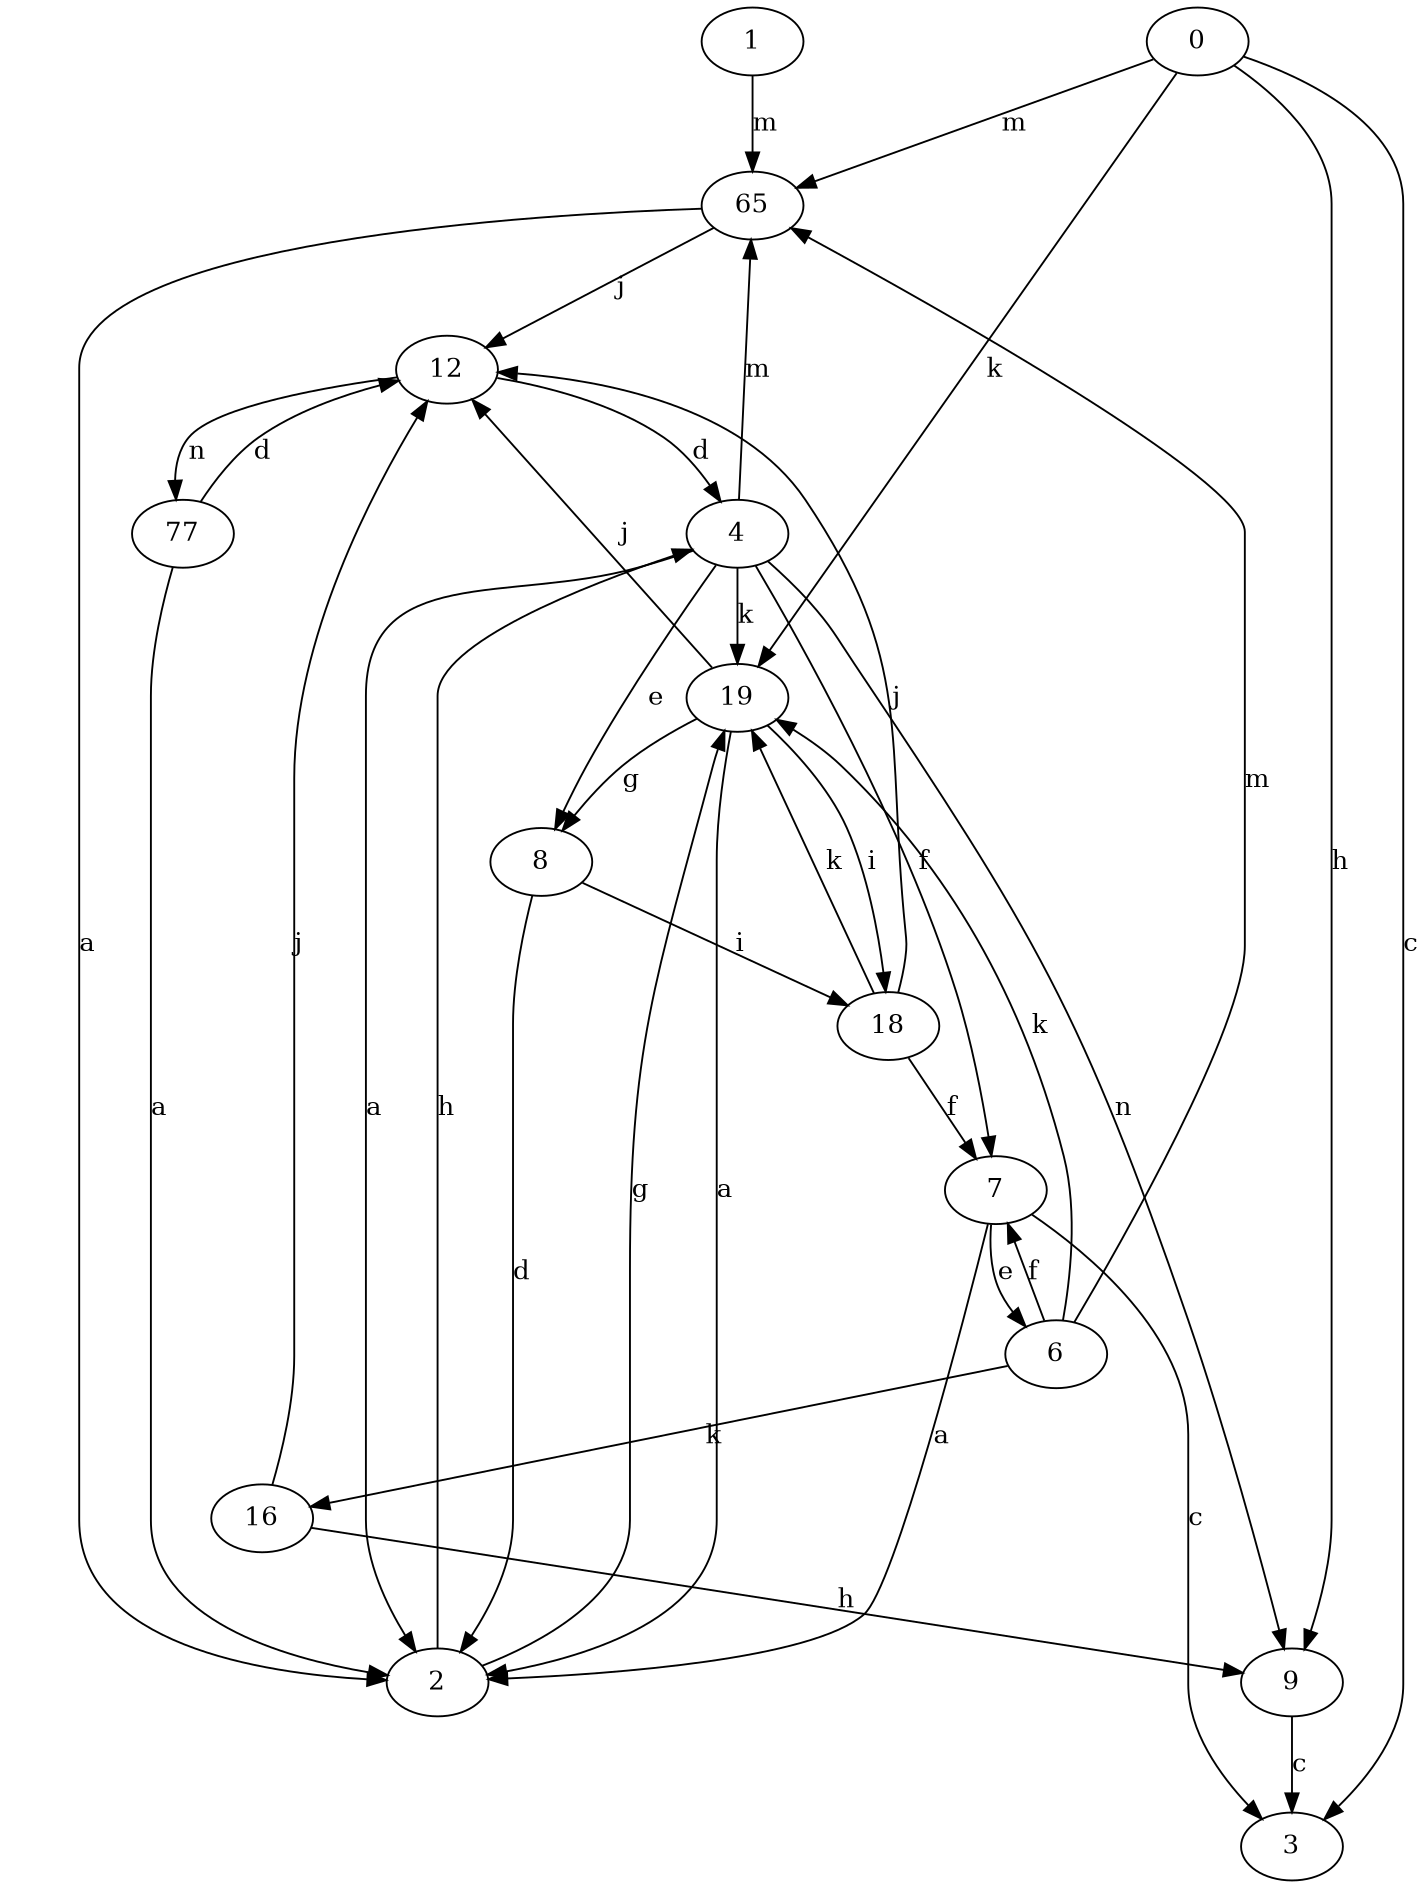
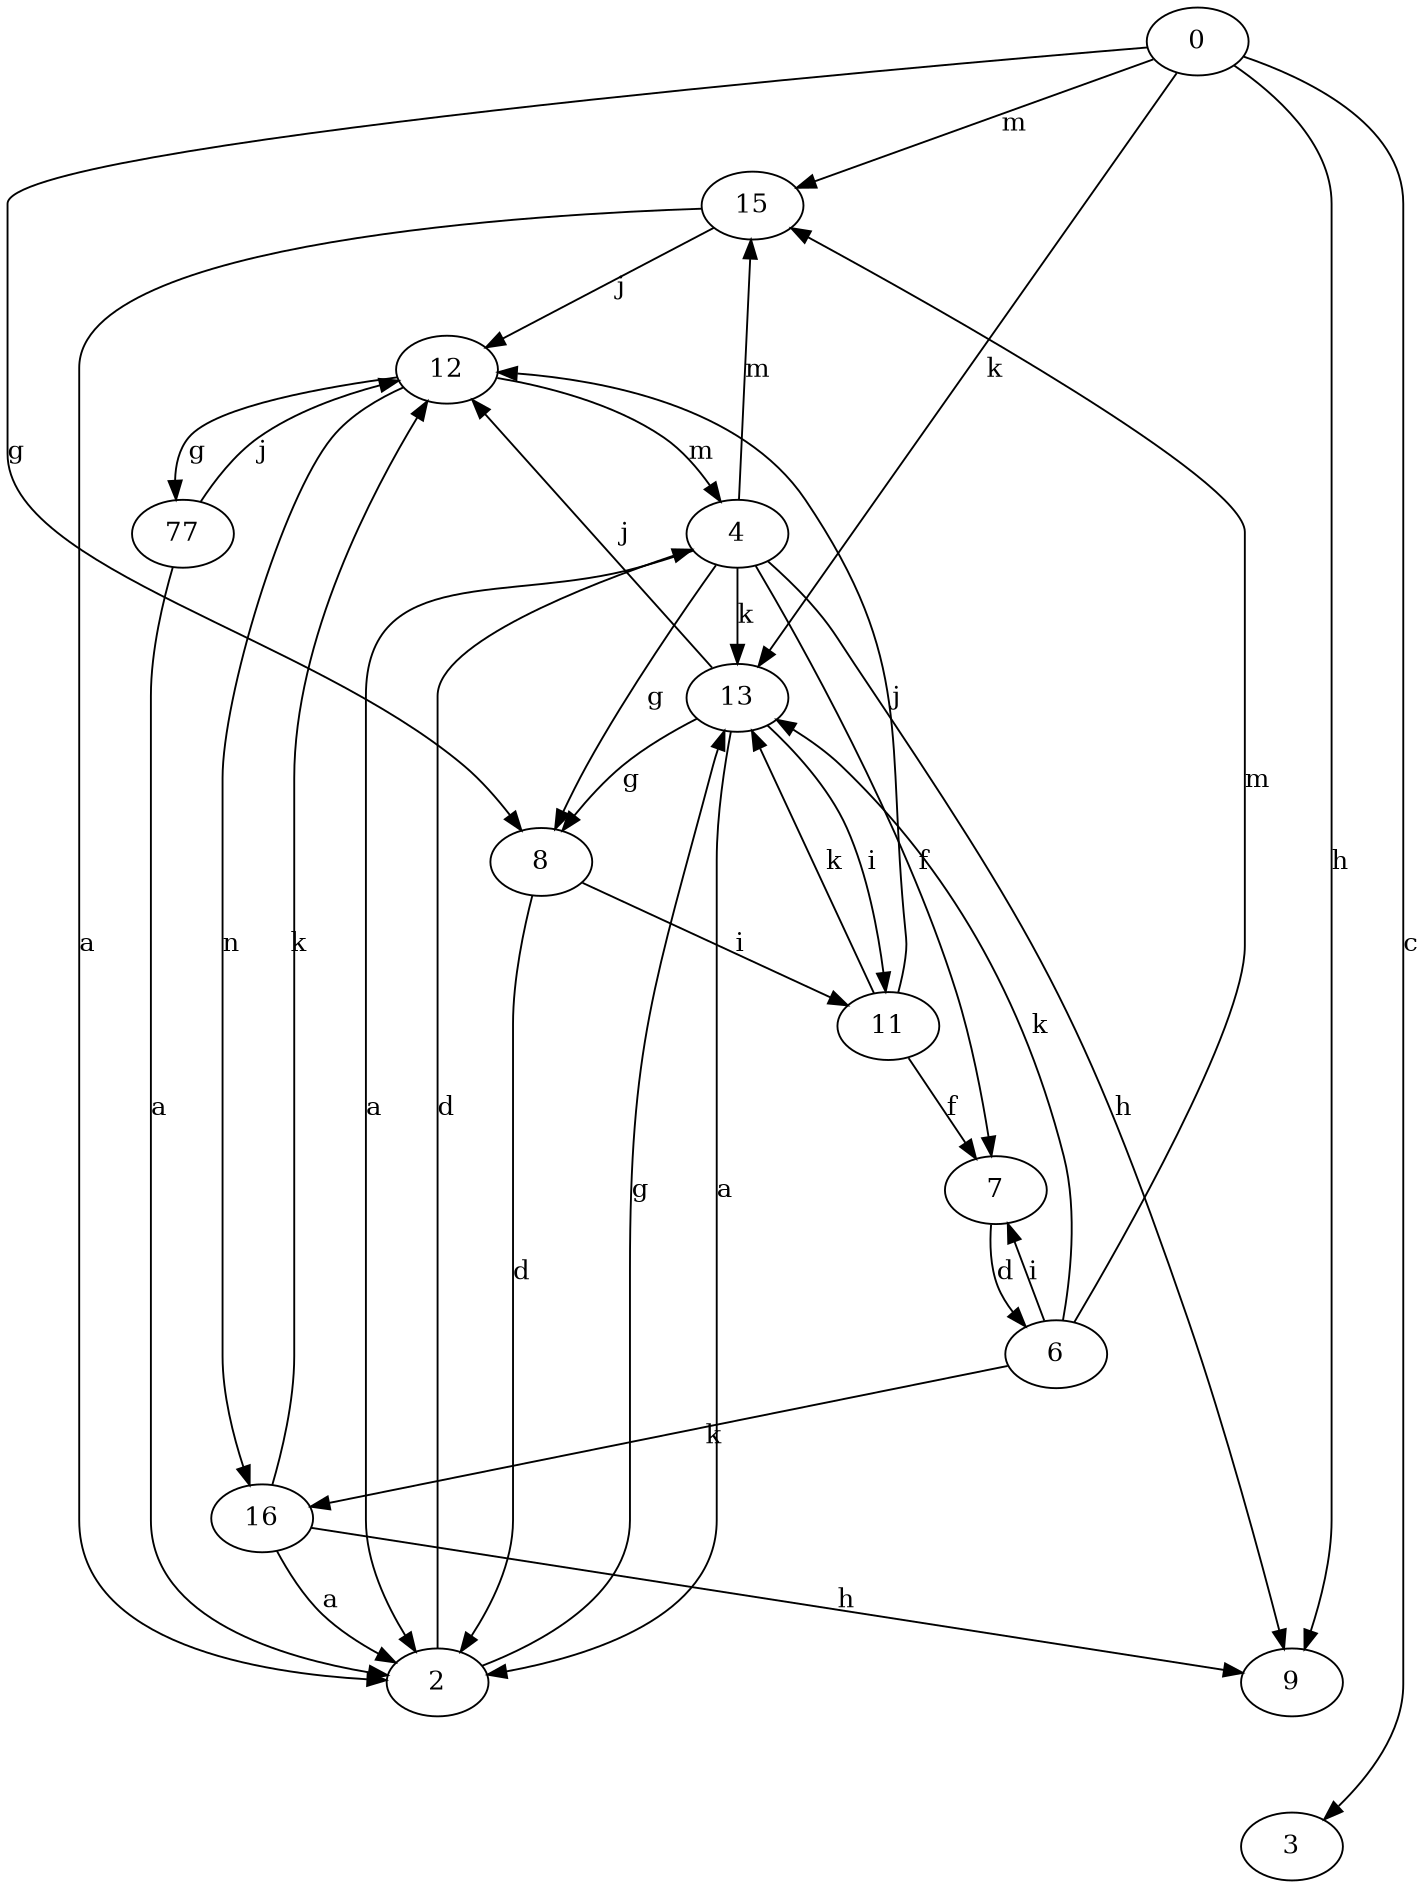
node "1": removed
edge "0" -> "8": added, label "g"
node "65": label "65" -> "15"
edge "12" -> "77": label "n" -> "g"
edge "77" -> "12": label "d" -> "j"
edge "12" -> "4": label "d" -> "m"
edge "4" -> "8": label "e" -> "g"
node "19": label "19" -> "13"
edge "12" -> "16": added, label "n"
edge "16" -> "12": label "j" -> "k"
node "18": label "18" -> "11"
edge "2" -> "4": label "h" -> "d"
edge "4" -> "9": label "n" -> "h"
edge "7" -> "6": label "e" -> "d"
edge "6" -> "7": label "f" -> "i"
edge "7" -> "3": removed, label "c"
edge "7" -> "2": now "16" -> "2"
edge "9" -> "3": removed, label "c"
